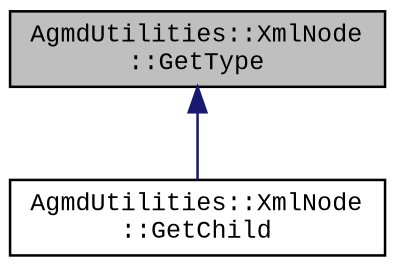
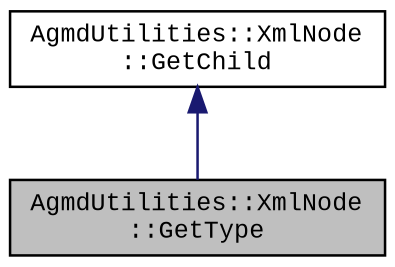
edge "AgmdUtilities::XmlNode ::GetChild" -> "AgmdUtilities::XmlNode ::GetType": reversed
